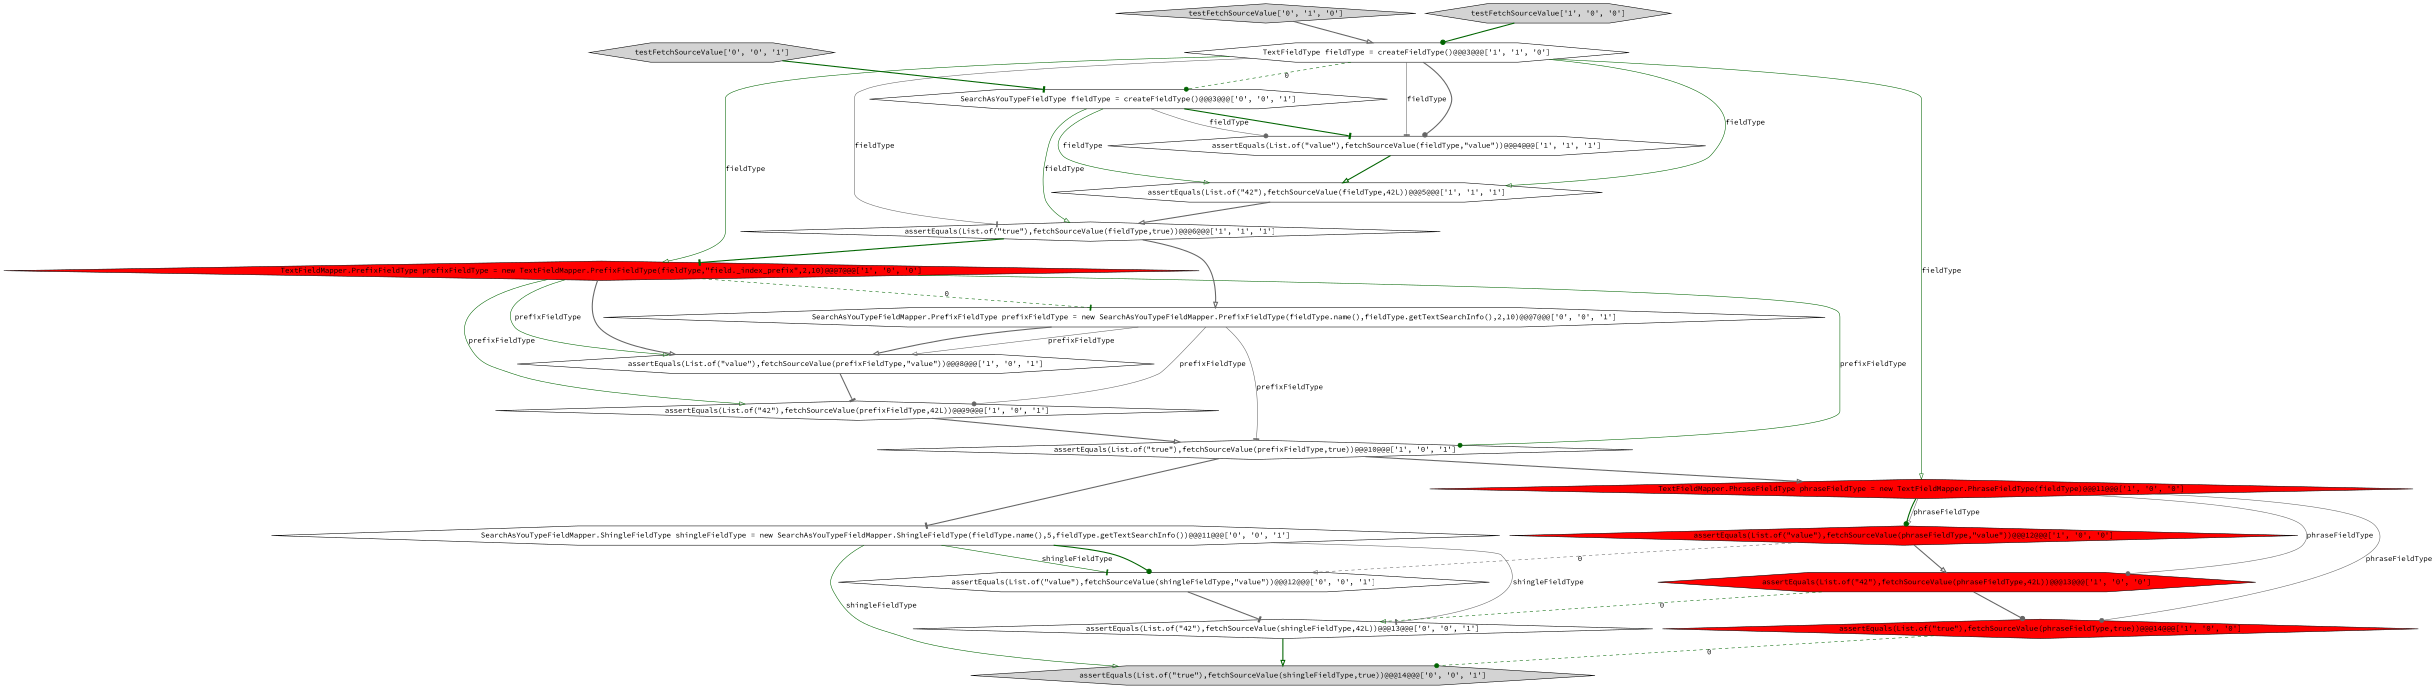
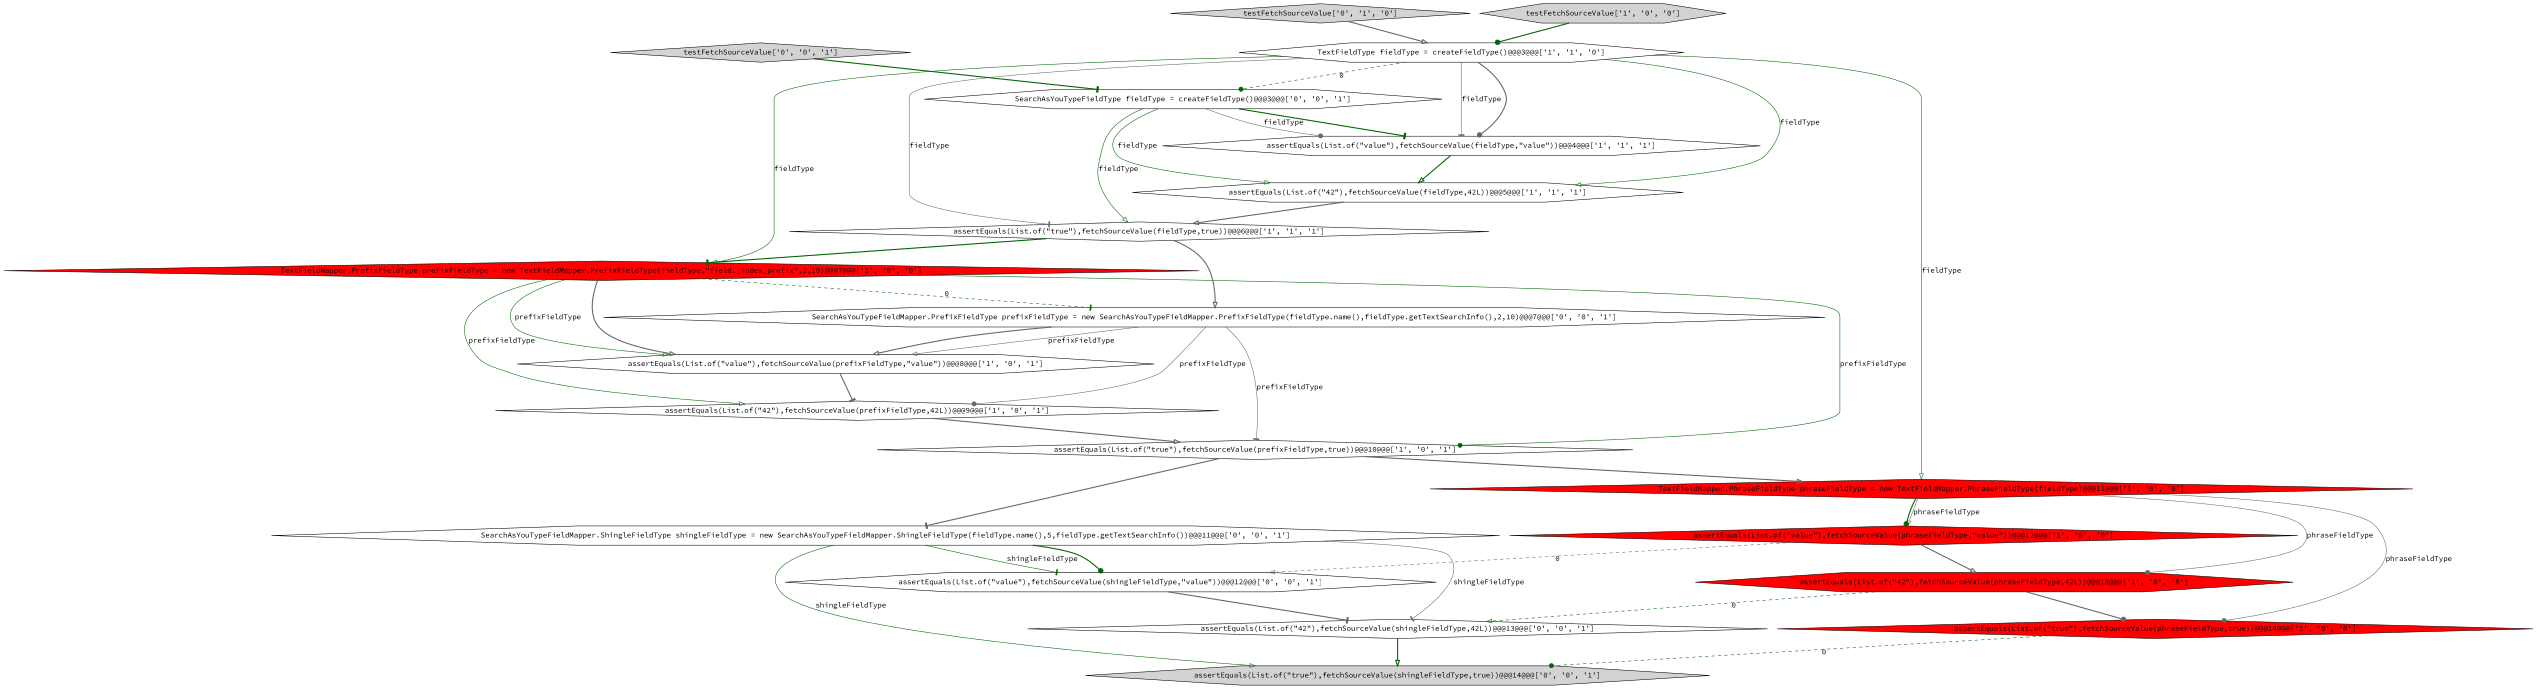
node "testFetchSourceValue['0', '0', '1']": shape hexagon -> diamond
